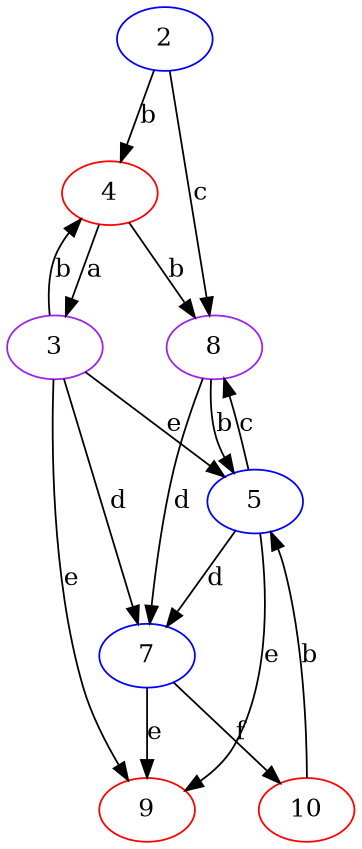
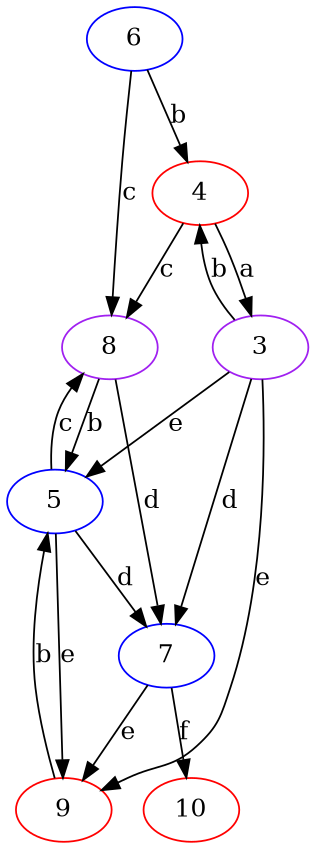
node "2": label "2" -> "6"
edge "4" -> "8": label "b" -> "c"
edge "10" -> "5": now "9" -> "5"
